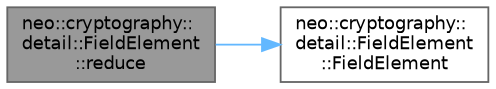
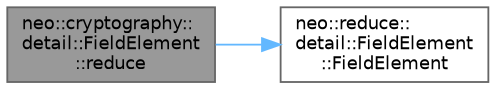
node "neo::cryptography:: detail::FieldElement ::FieldElement": label "neo::cryptography:: detail::FieldElement ::FieldElement" -> "neo::reduce:: detail::FieldElement ::FieldElement"
